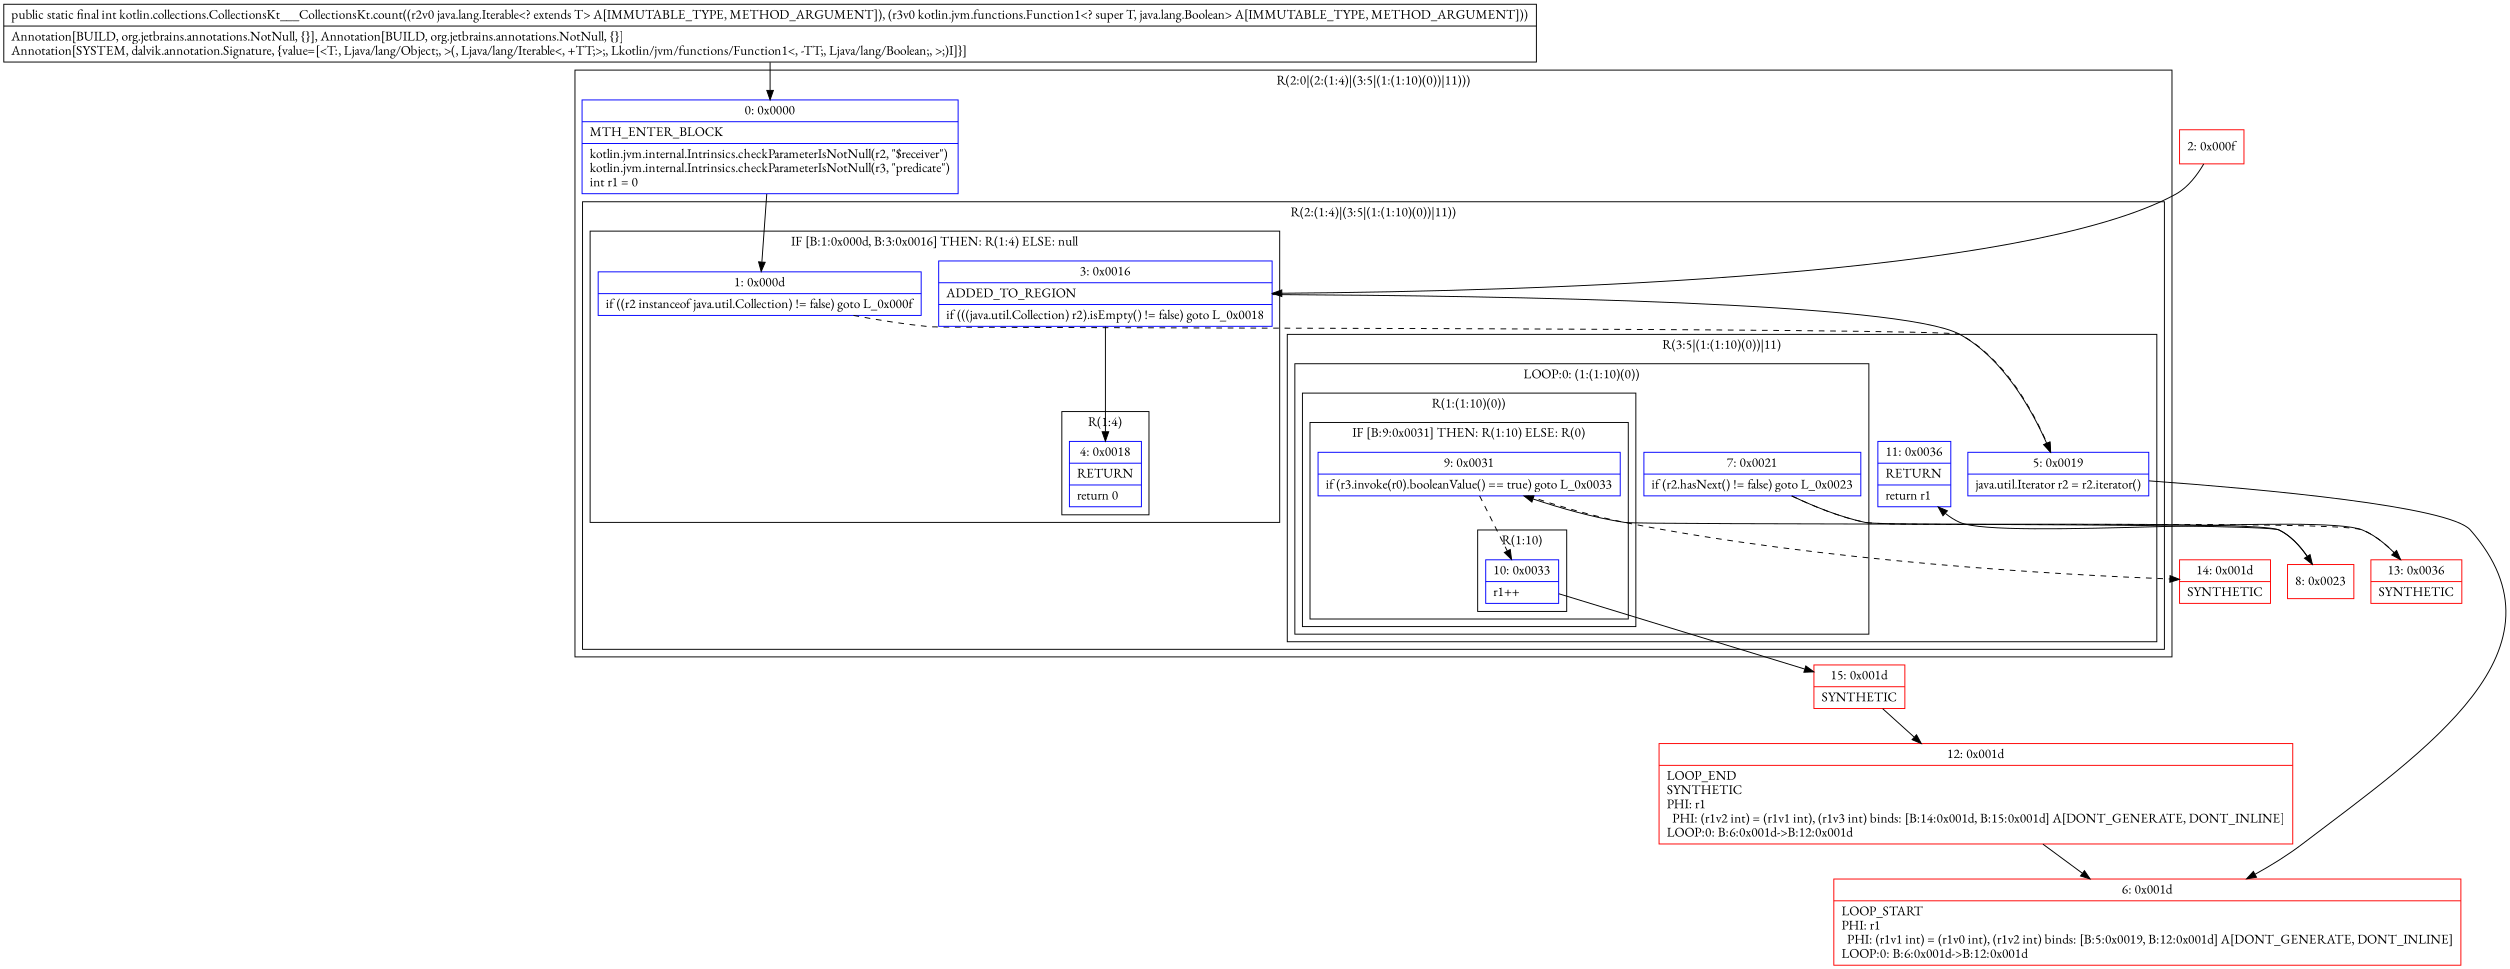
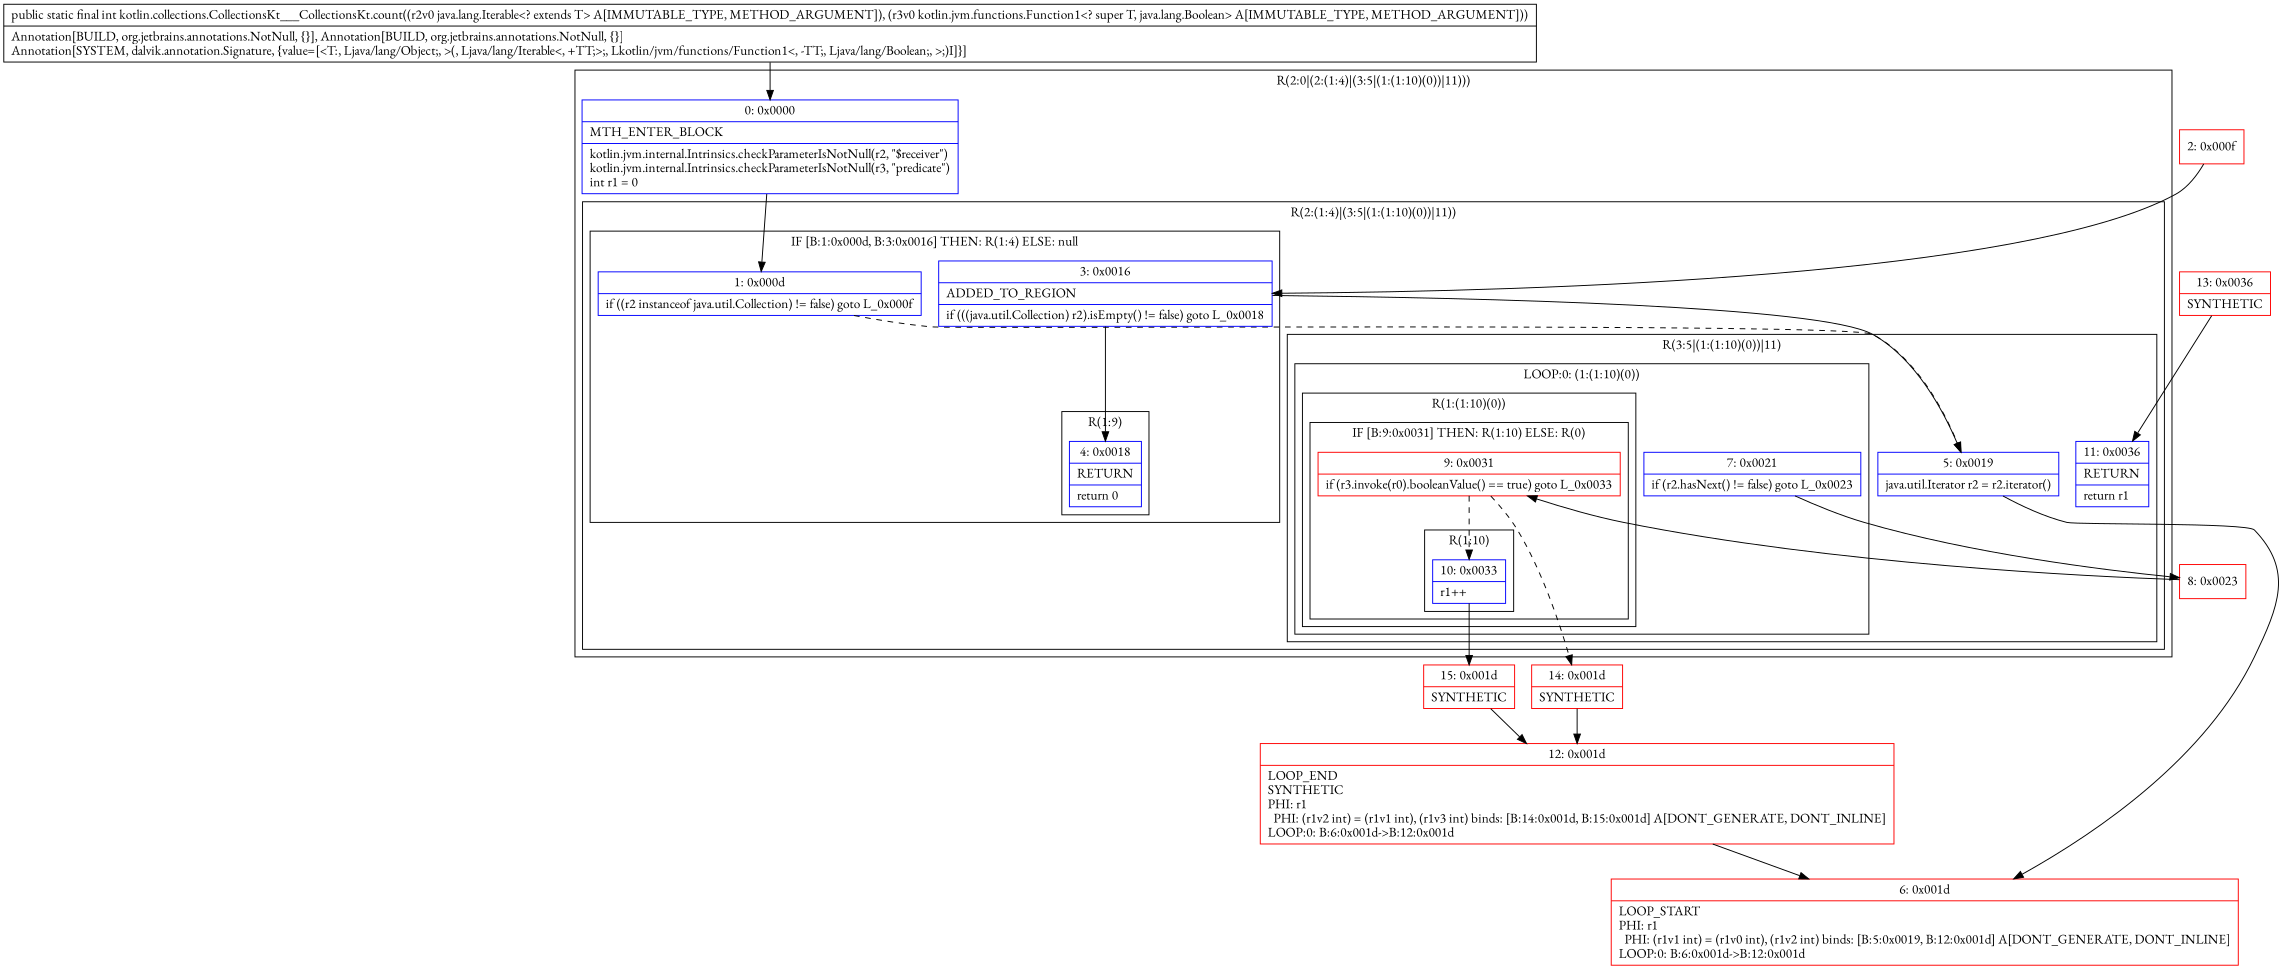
cluster "R(1:4)": label "R(1:4)" -> "R(1:9)"
node "9: 0x0031": color blue -> red
edge "7: 0x0021" -> "13: 0x0036": removed
edge "14: 0x001d" -> "12: 0x001d": added
